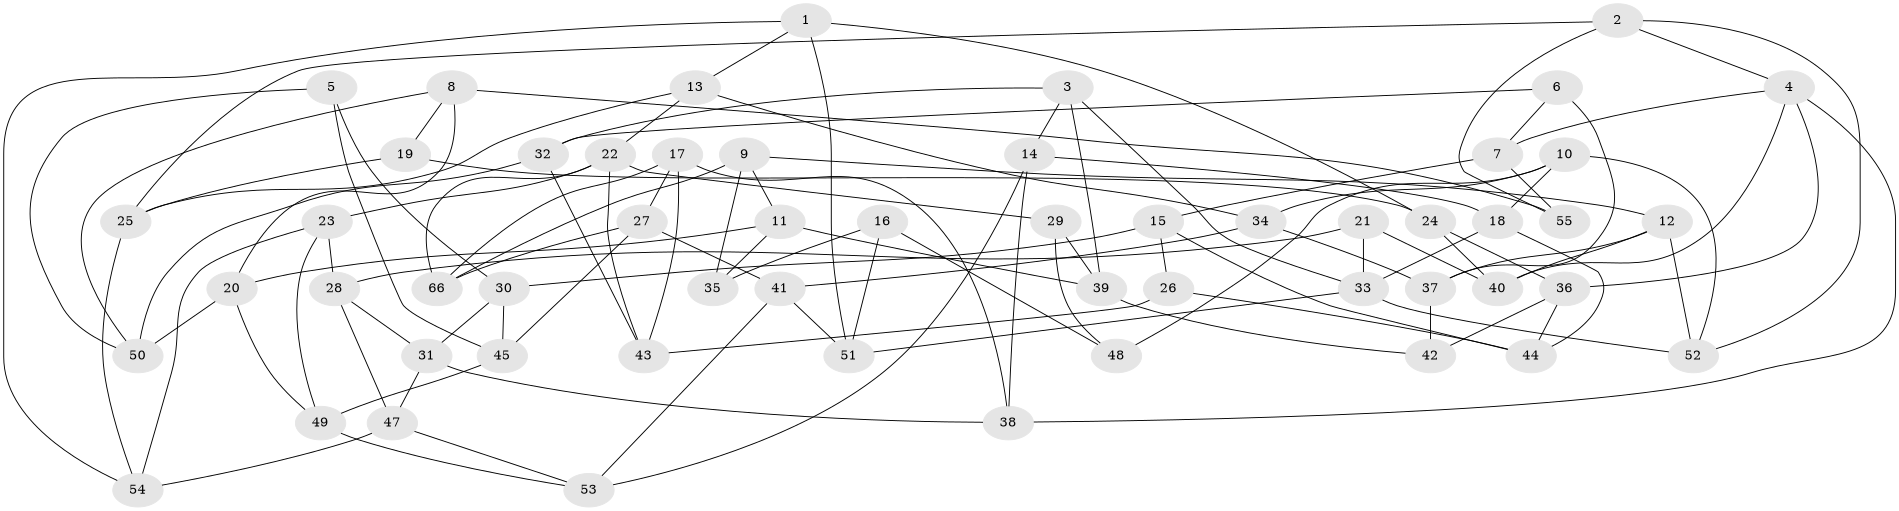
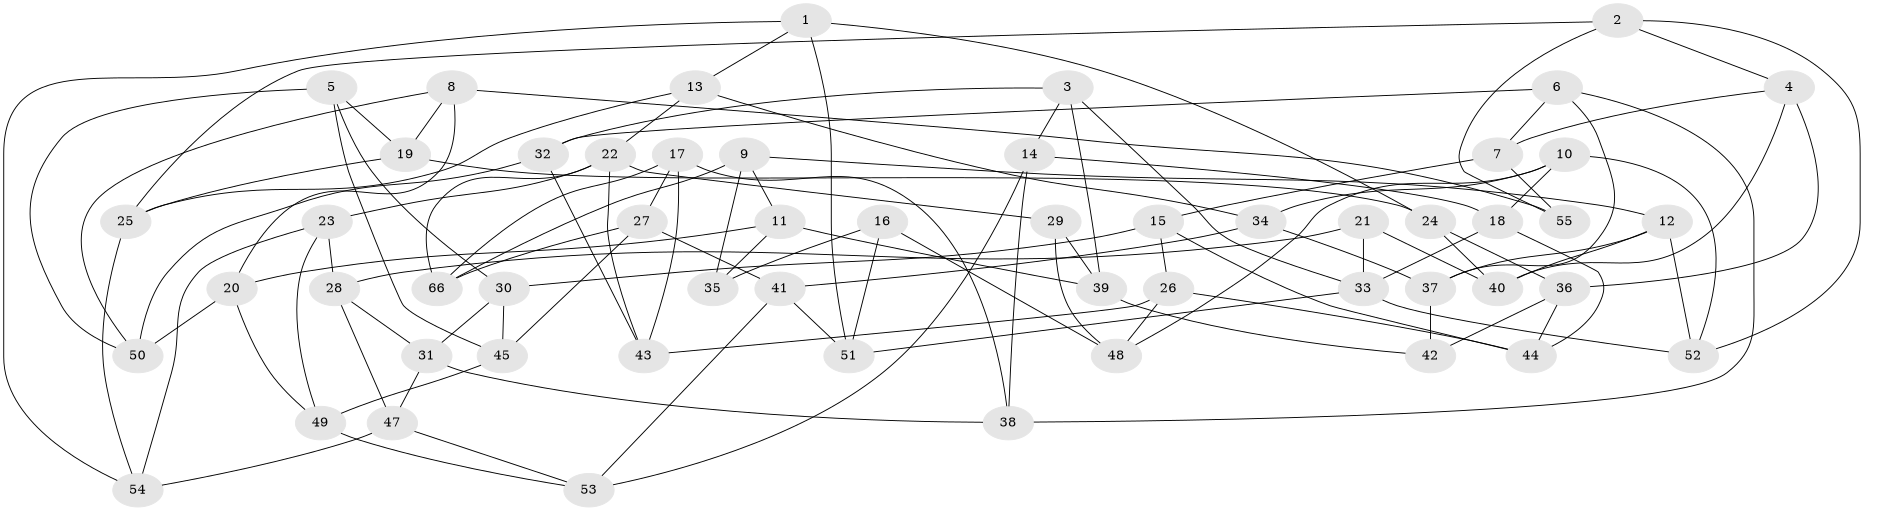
edge "5" -- "19": added
edge "26" -- "48": added
edge "4" -- "38": now "6" -- "38"
